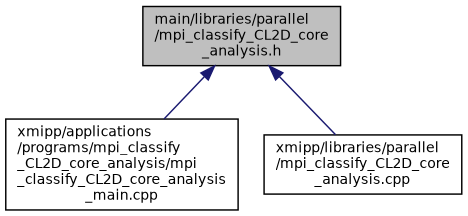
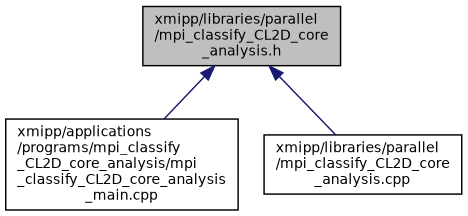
node "main/libraries/parallel /mpi_classify_CL2D_core _analysis.h": label "main/libraries/parallel /mpi_classify_CL2D_core _analysis.h" -> "xmipp/libraries/parallel /mpi_classify_CL2D_core _analysis.h"
